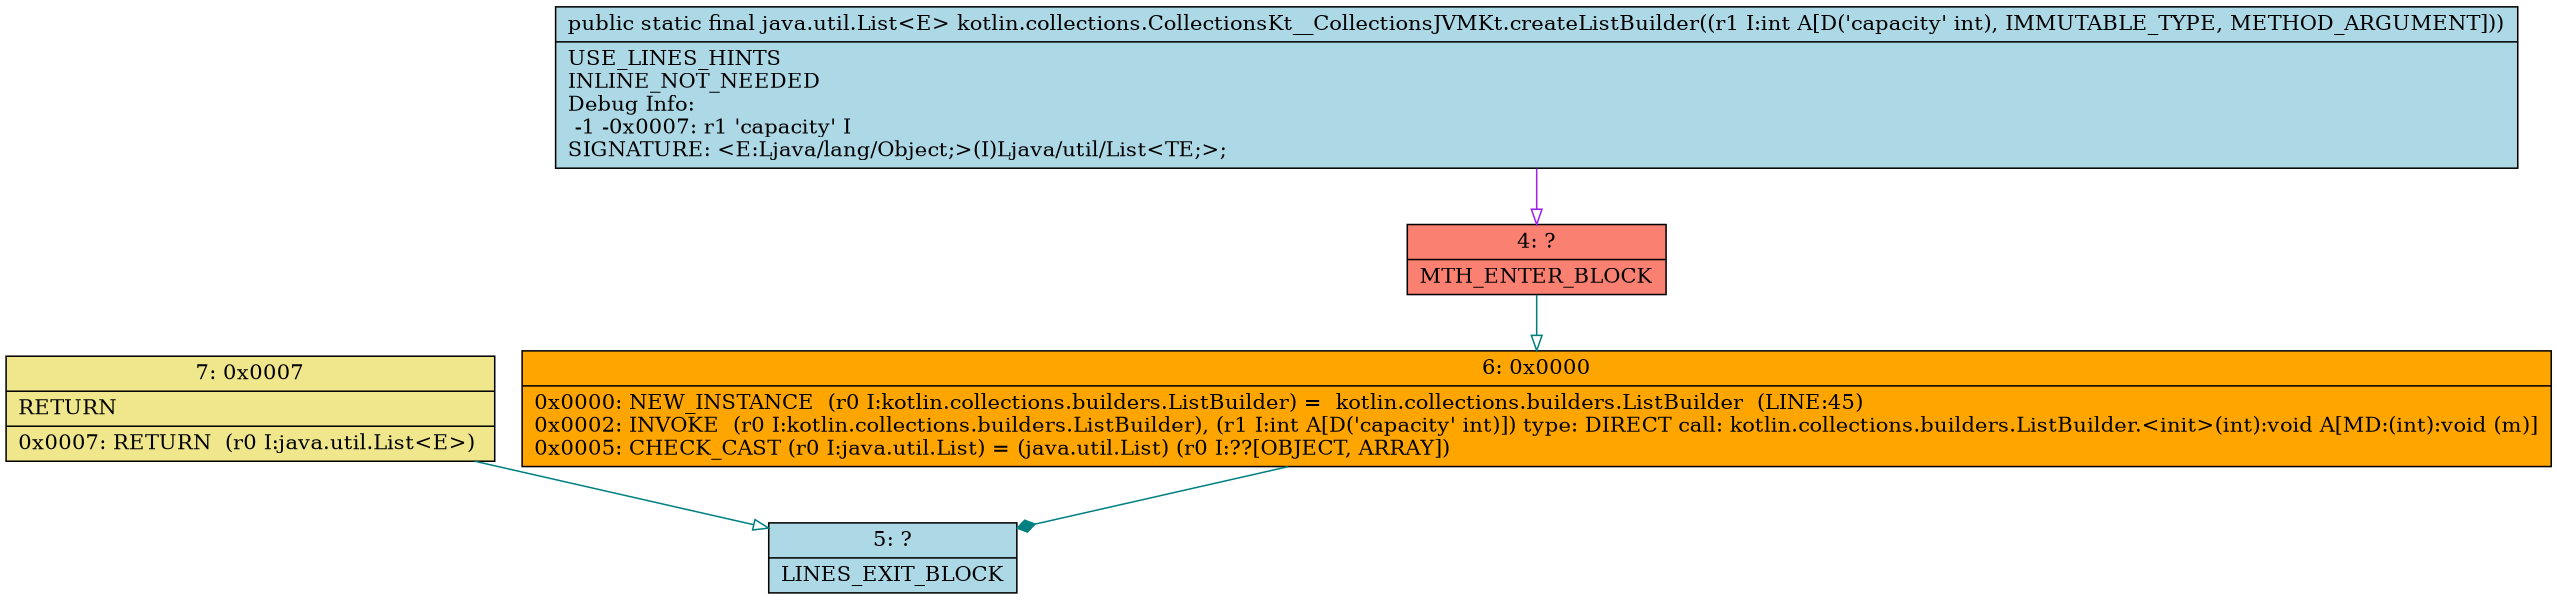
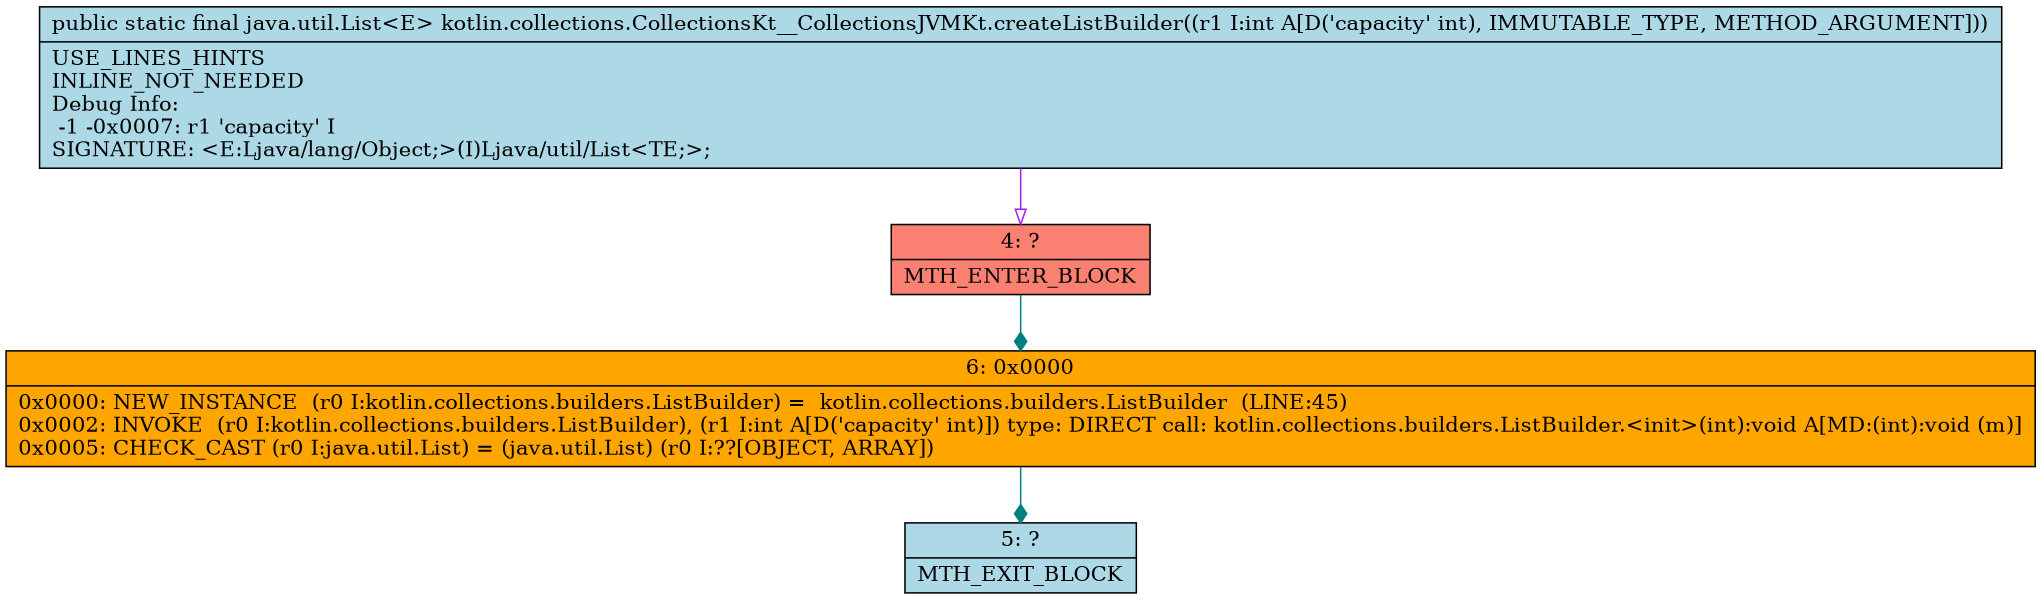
edge "4: ?" -> "6: 0x0000": arrowhead onormal -> diamond
node "7: 0x0007": removed
node "5: ?": text "LINES_EXIT_BLOCK" -> "MTH_EXIT_BLOCK"
